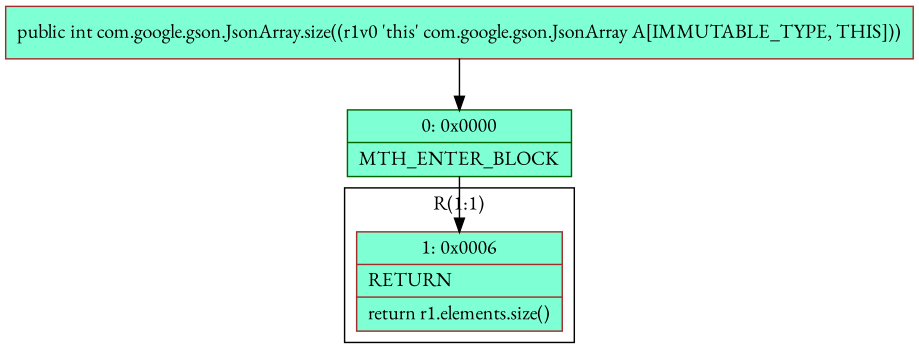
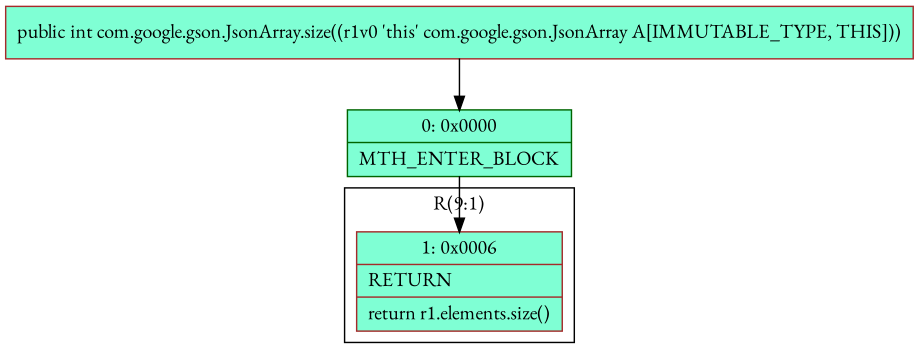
cluster "R(1:1)": label "R(1:1)" -> "R(9:1)"
